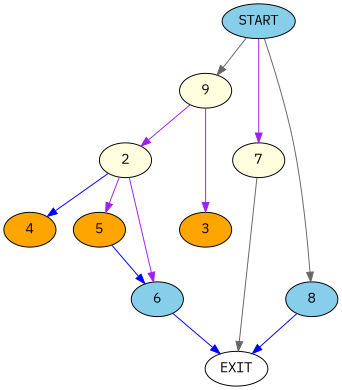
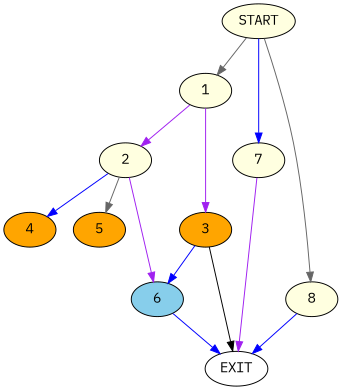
node "START": fillcolor skyblue -> lightyellow
edge "START" -> "7": color purple -> blue
node "9": label "9" -> "1"
edge "2" -> "5": color purple -> gray40
edge "7" -> "EXIT": color gray40 -> purple
edge "5" -> "6": now "3" -> "6"
edge "3" -> "EXIT": added
node "8": fillcolor skyblue -> lightyellow
